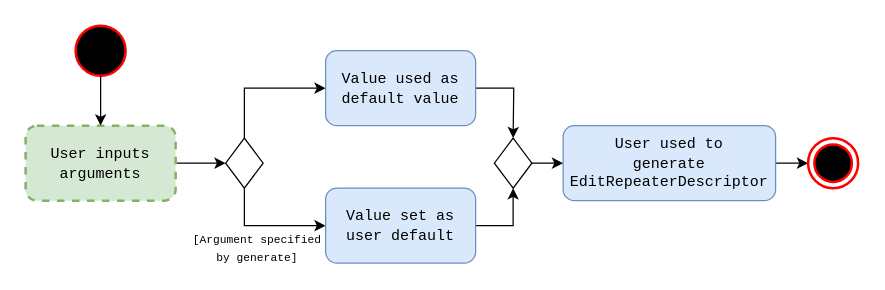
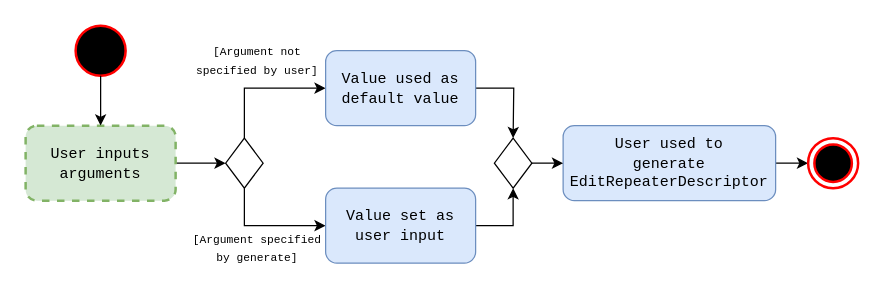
node "[Argument not specified by user]": added
node "Value set as user default": label "Value set as user default" -> "Value set as user input"
